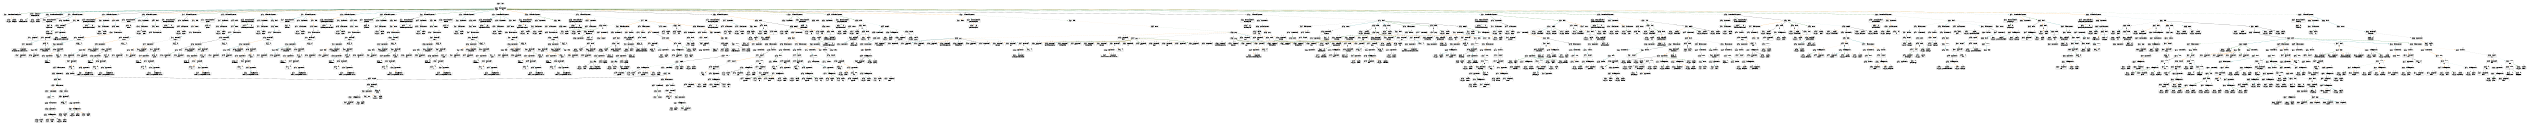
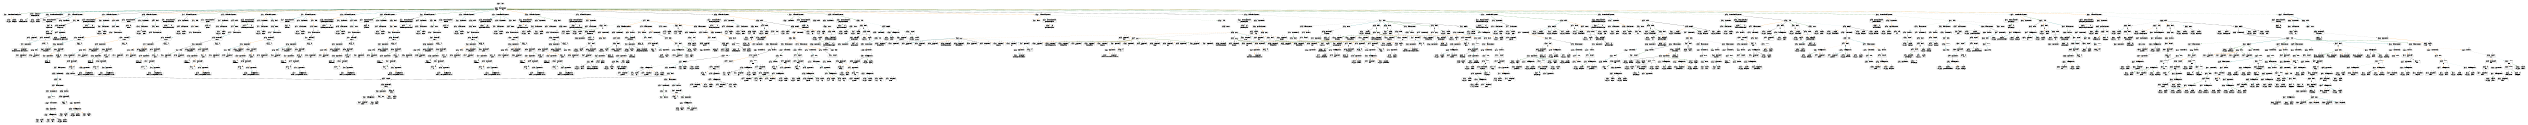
node "254382": text "UnaryOP" -> "Block"
